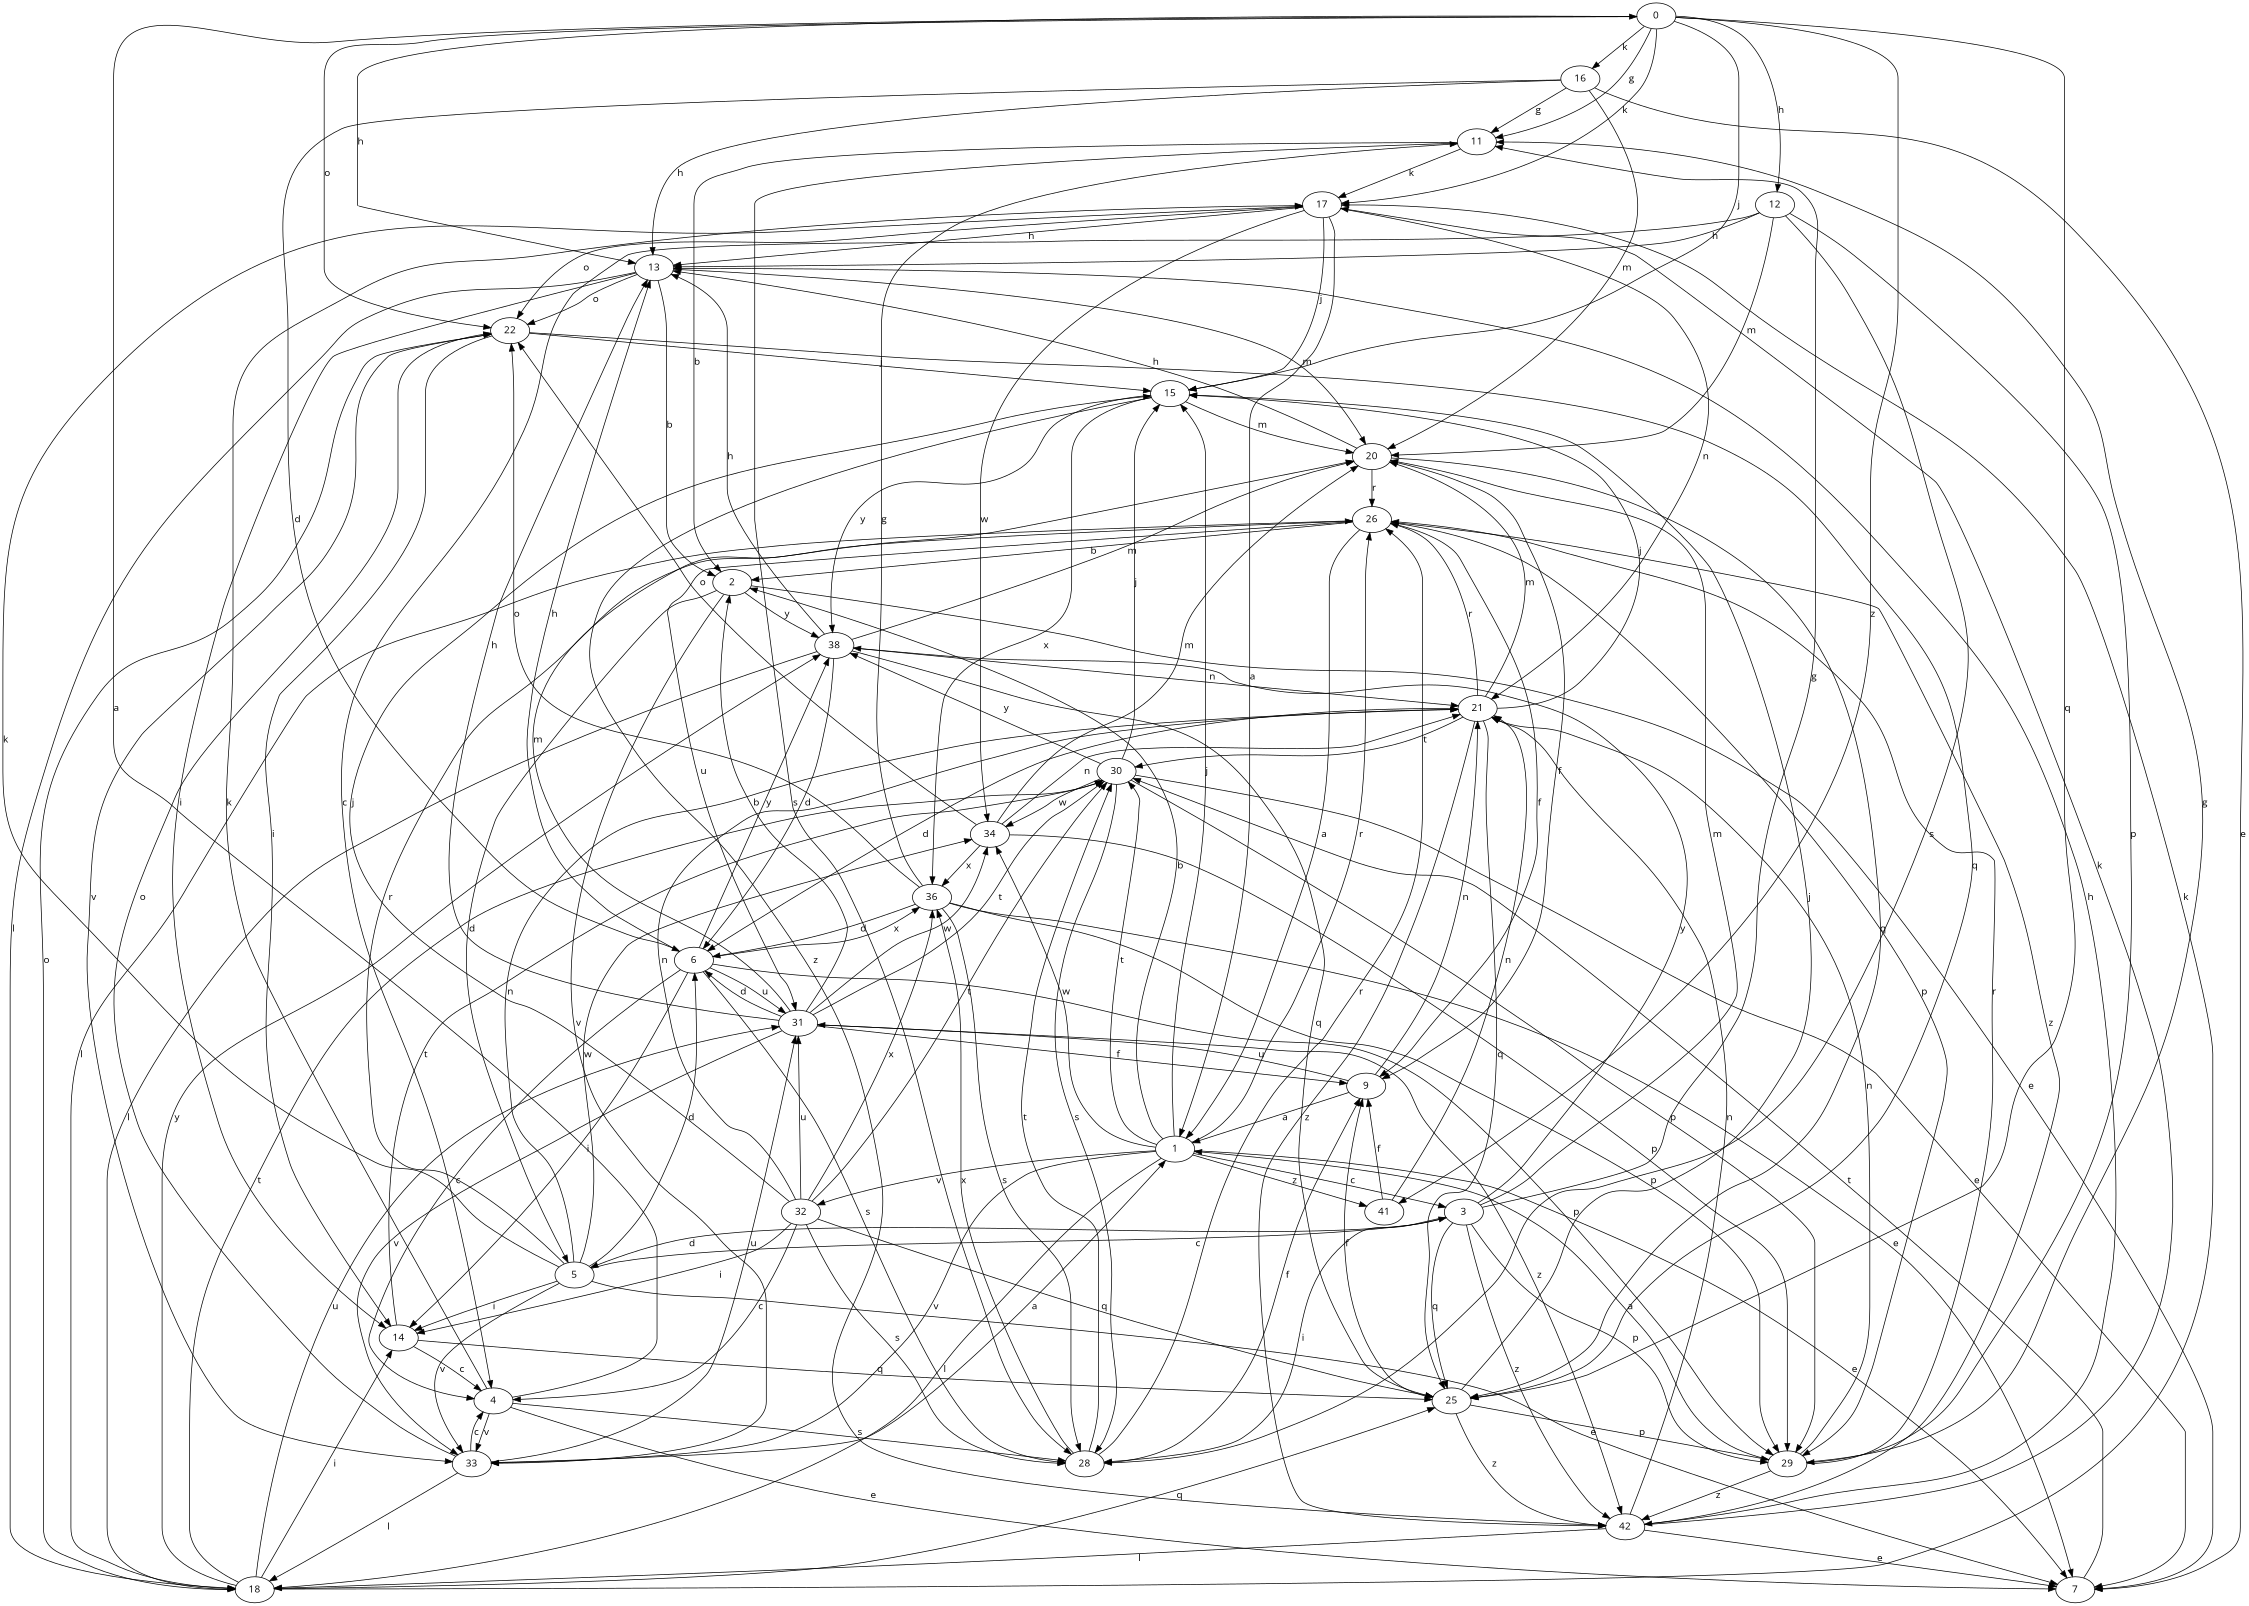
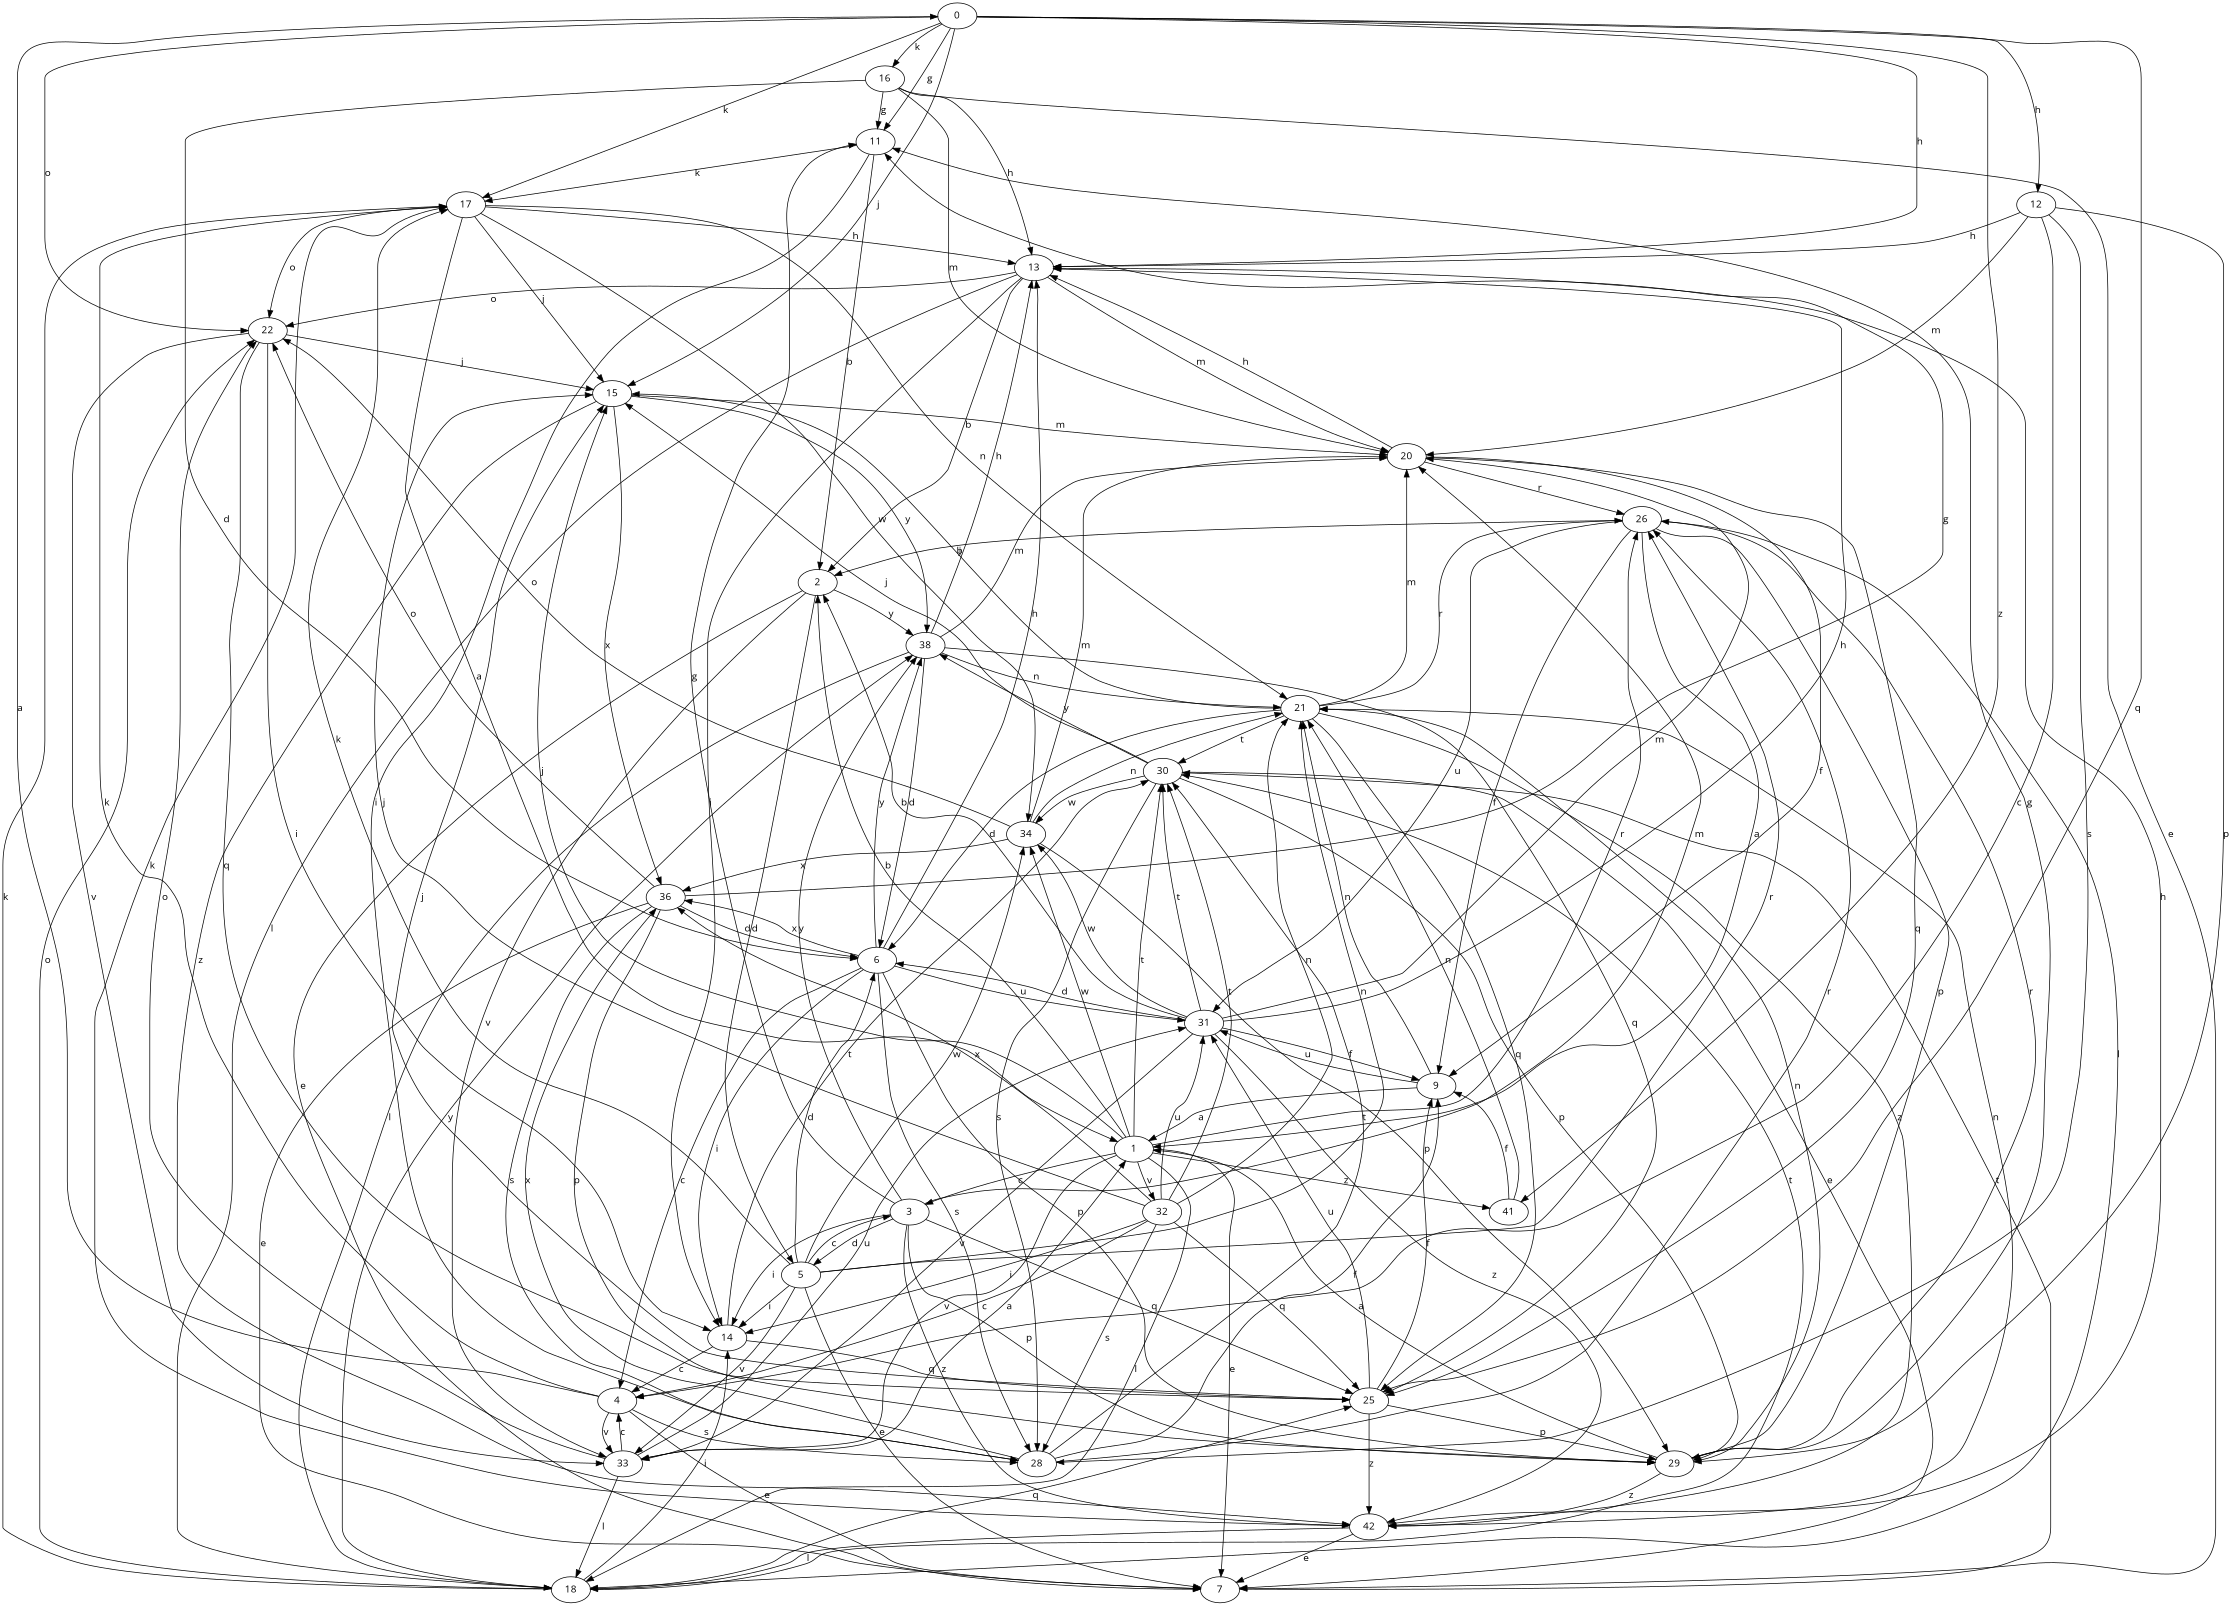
edge "11" -> "28": label "s" -> "i"
edge "26" -> "42": removed, label "z"
edge "18" -> "31": now "25" -> "31"
edge "3" -> "28": now "3" -> "14"
